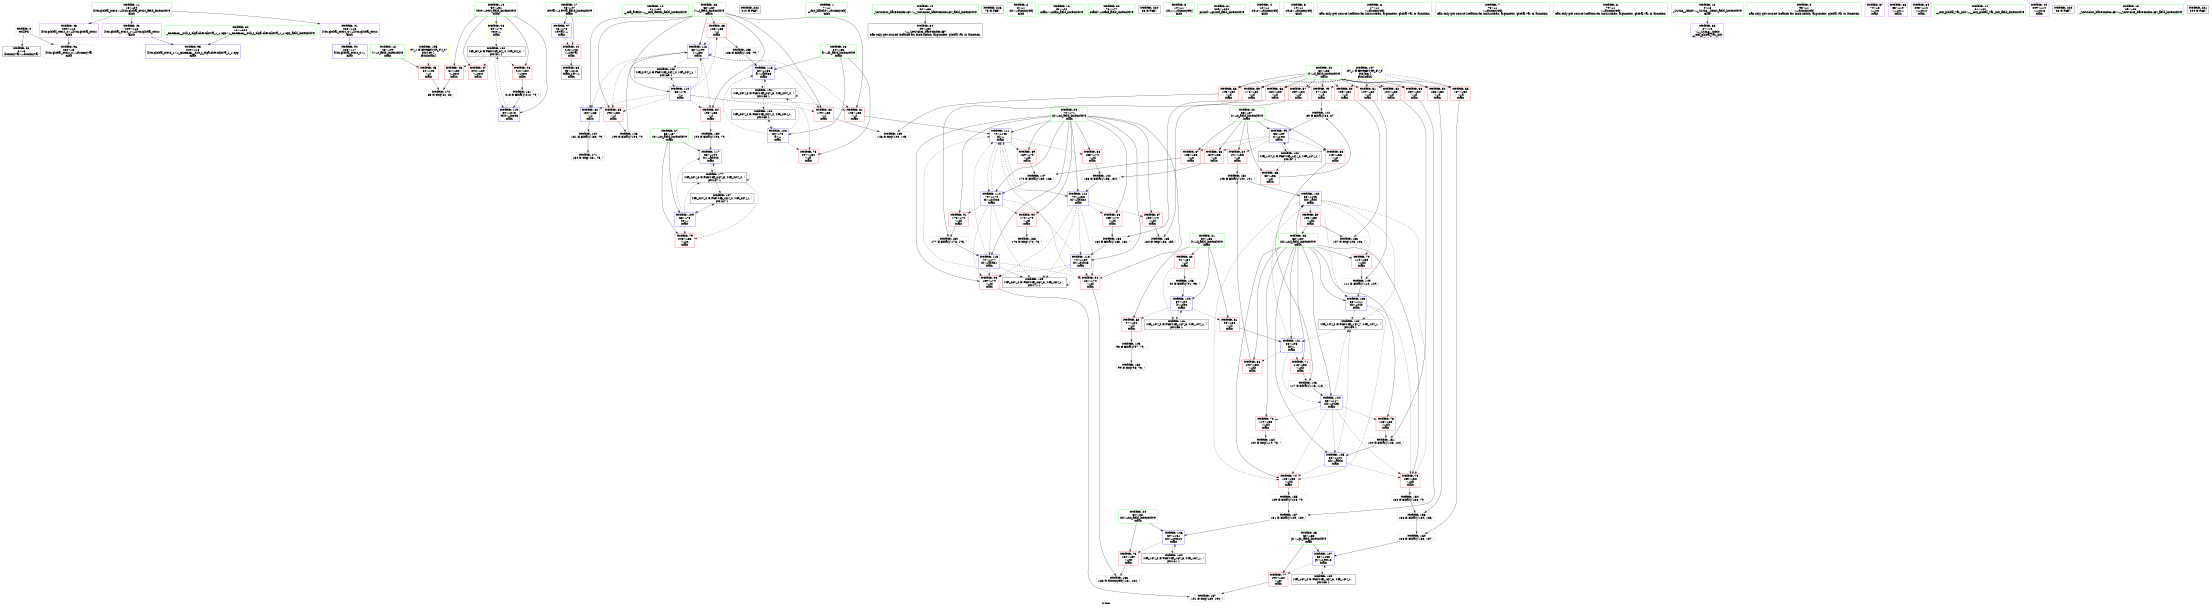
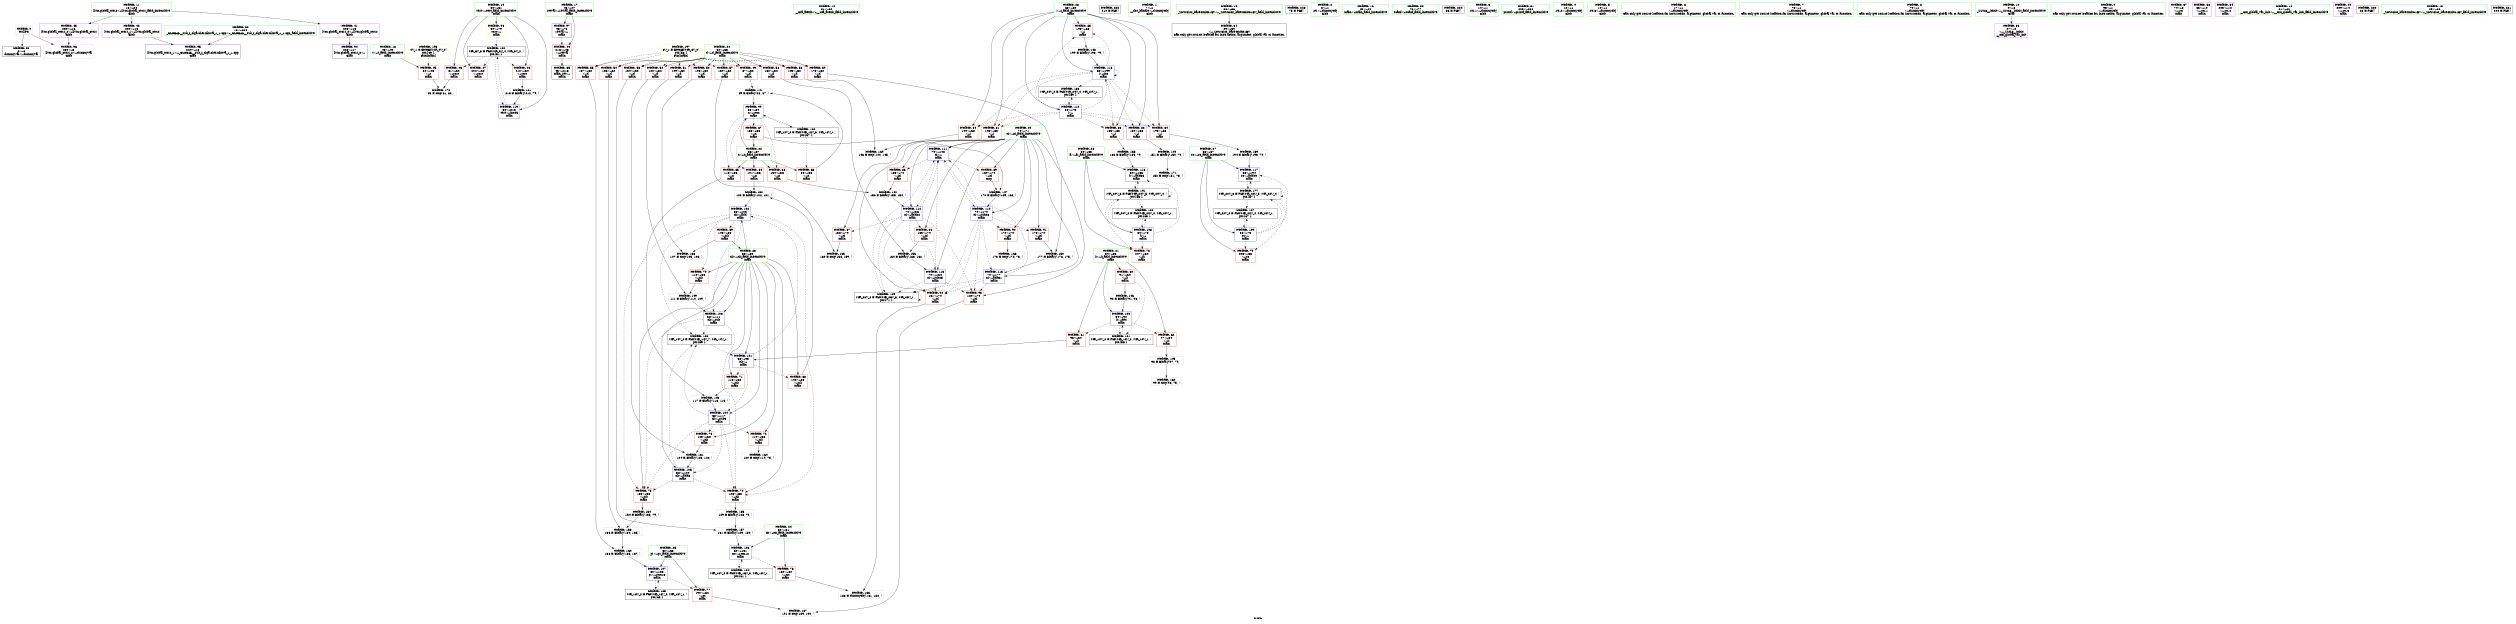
edge "NodeID: 83" -> "NodeID: 118": reversed
edge "NodeID: 22" -> "NodeID: 67": reversed
node "NodeID: 89": text "main" -> "cmp"
